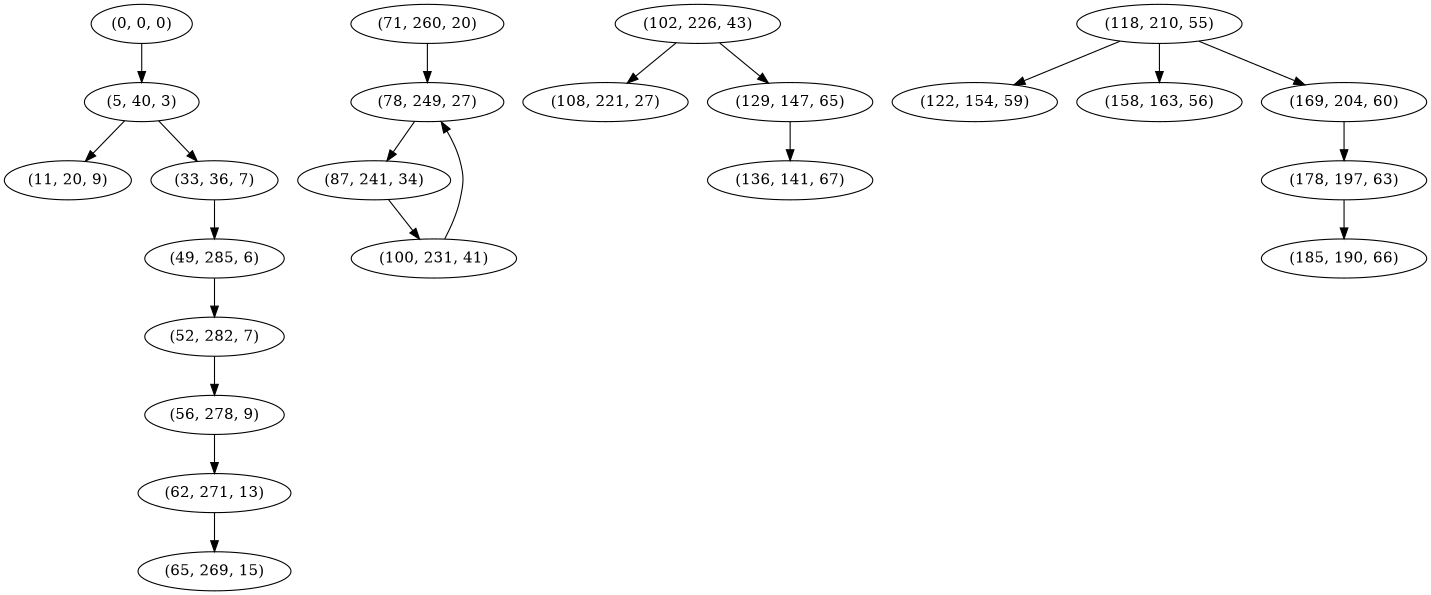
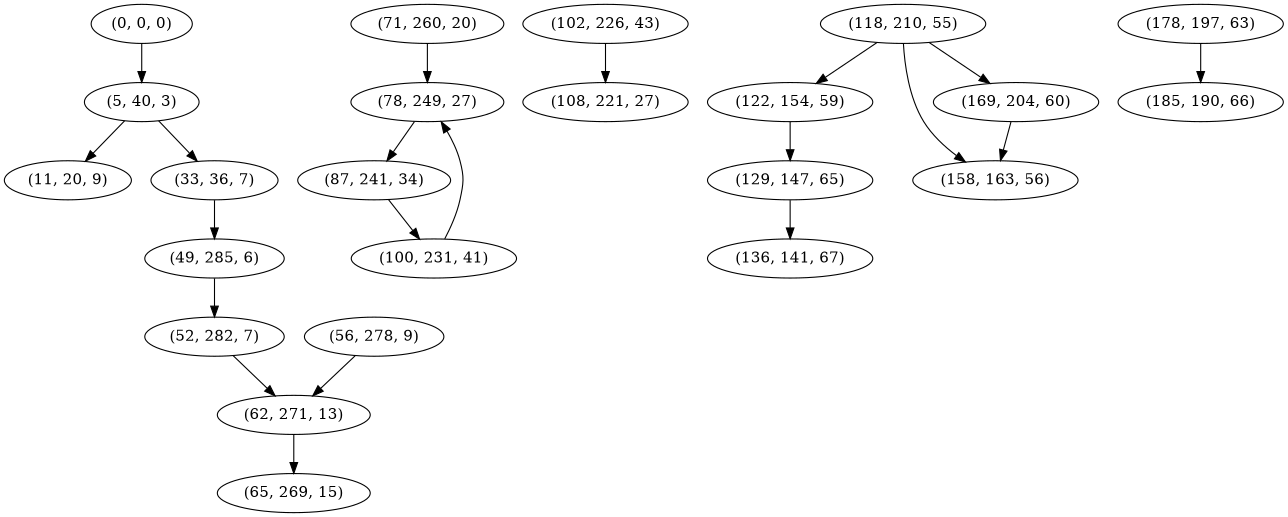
edge "(102, 226, 43)" -> "(129, 147, 65)": now "(122, 154, 59)" -> "(129, 147, 65)"
edge "(169, 204, 60)" -> "(178, 197, 63)": now "(169, 204, 60)" -> "(158, 163, 56)"
edge "(52, 282, 7)" -> "(56, 278, 9)": now "(52, 282, 7)" -> "(62, 271, 13)"
